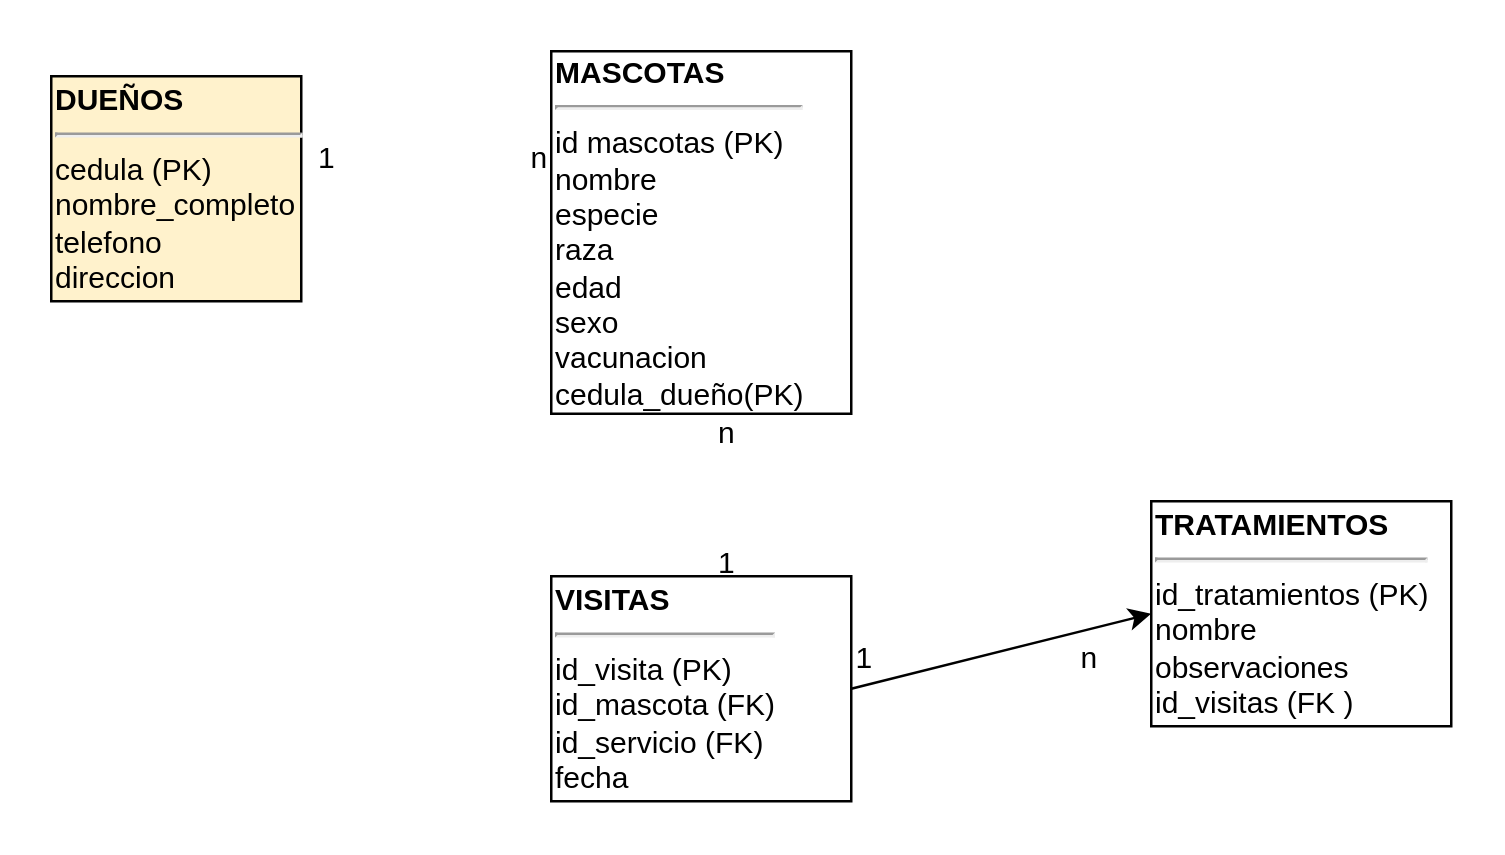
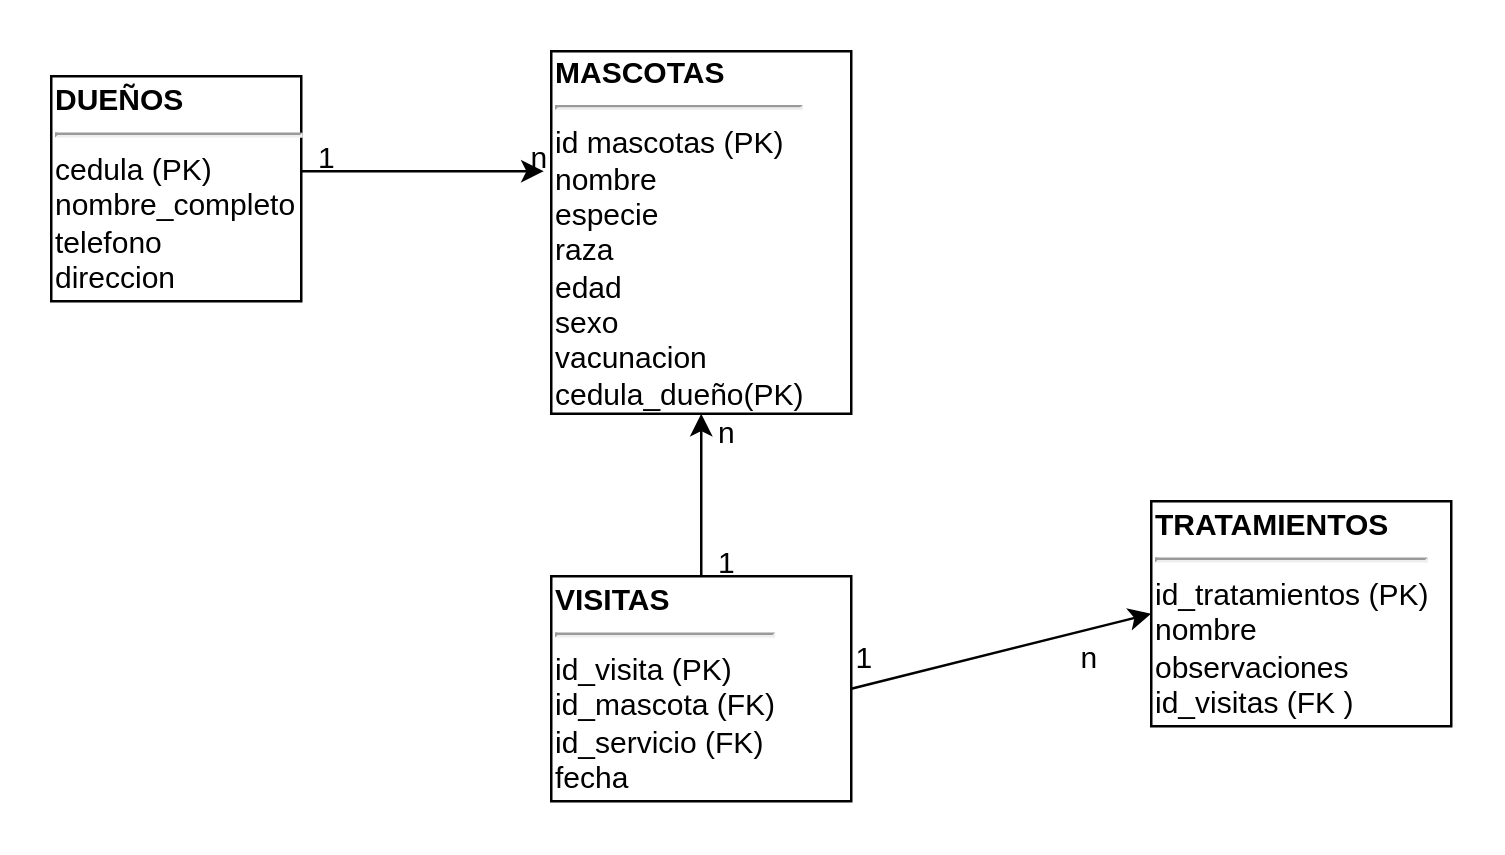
edge "DUEÑOS cedula (PK) nombre_completo telefono direccion" -> "MASCOTAS id mascotas (PK) nombre especie raza edad sexo vacunacion cedula_dueño(PK)": added
node "DUEÑOS cedula (PK) nombre_completo telefono direccion": fillcolor #fff2cc -> #ffffff
edge "VISITAS id_visita (PK) id_mascota (FK) id_servicio (FK) fecha" -> "MASCOTAS id mascotas (PK) nombre especie raza edad sexo vacunacion cedula_dueño(PK)": added
